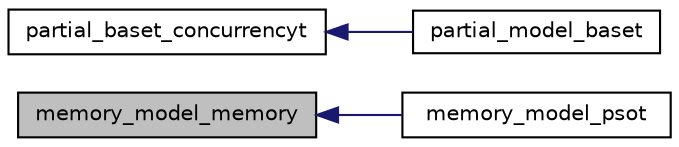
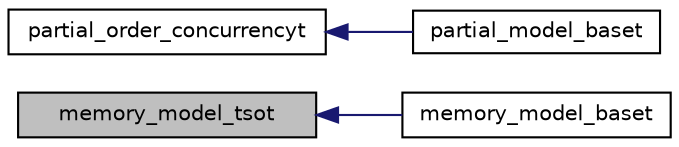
node "partial_baset_concurrencyt": label "partial_baset_concurrencyt" -> "partial_order_concurrencyt"
node "memory_model_memory": label "memory_model_memory" -> "memory_model_tsot"
node "memory_model_psot": label "memory_model_psot" -> "memory_model_baset"
